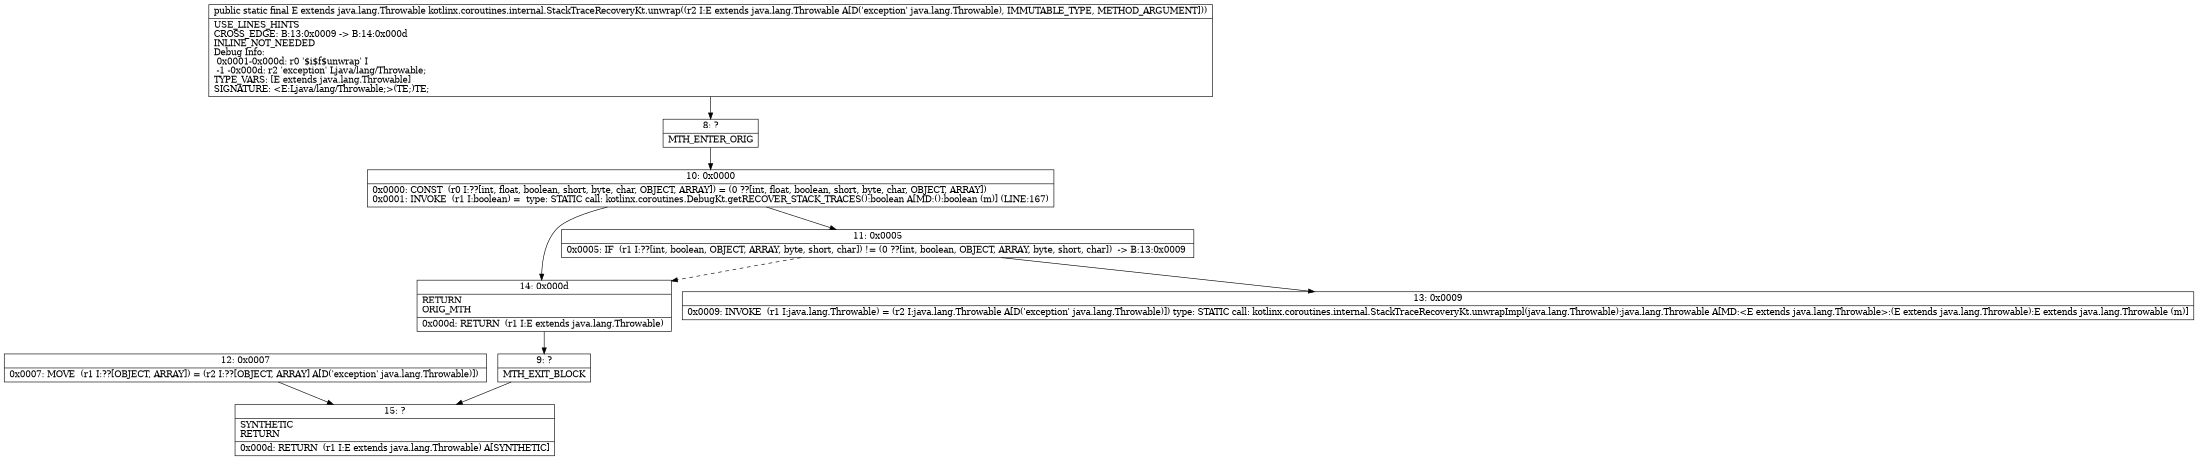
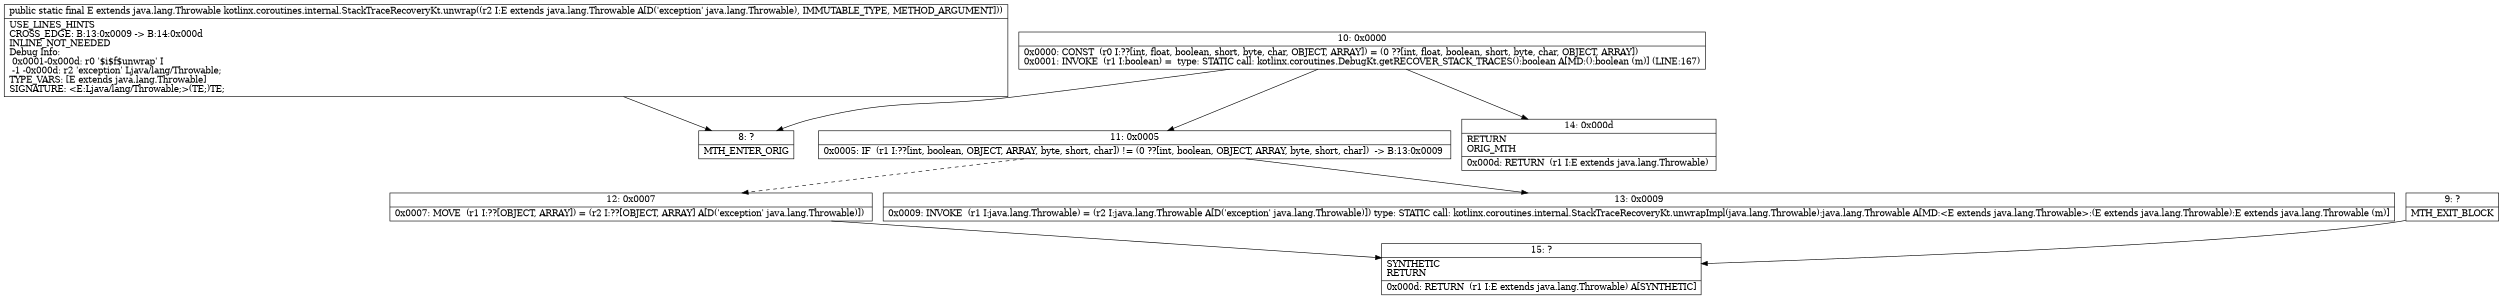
edge "8: ?" -> "10: 0x0000": reversed
edge "11: 0x0005" -> "14: 0x000d": now "11: 0x0005" -> "12: 0x0007"
edge "14: 0x000d" -> "9: ?": removed
